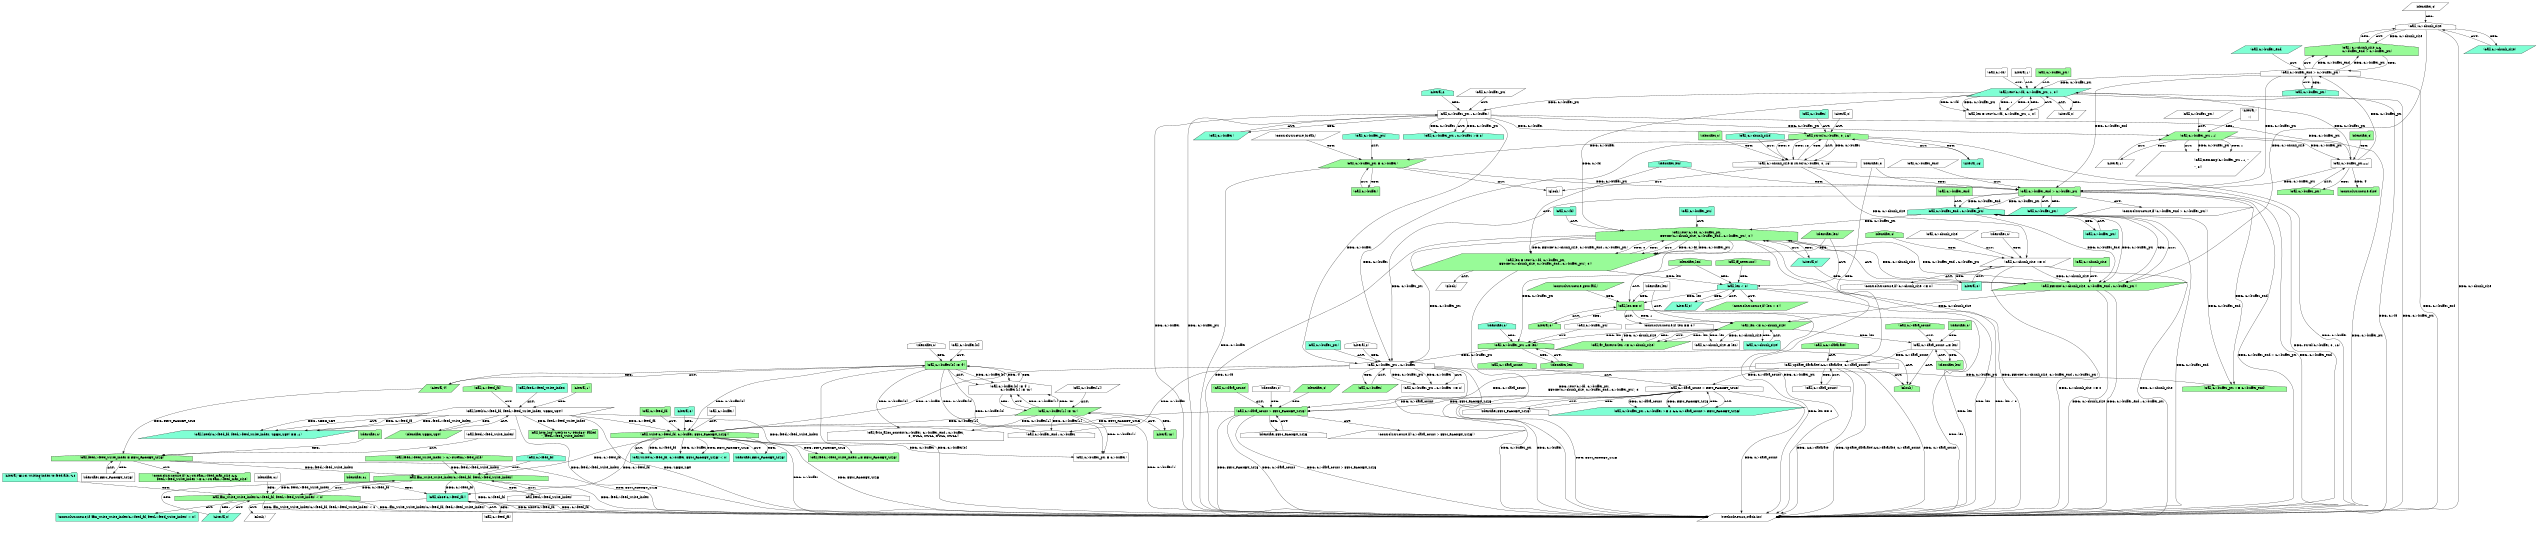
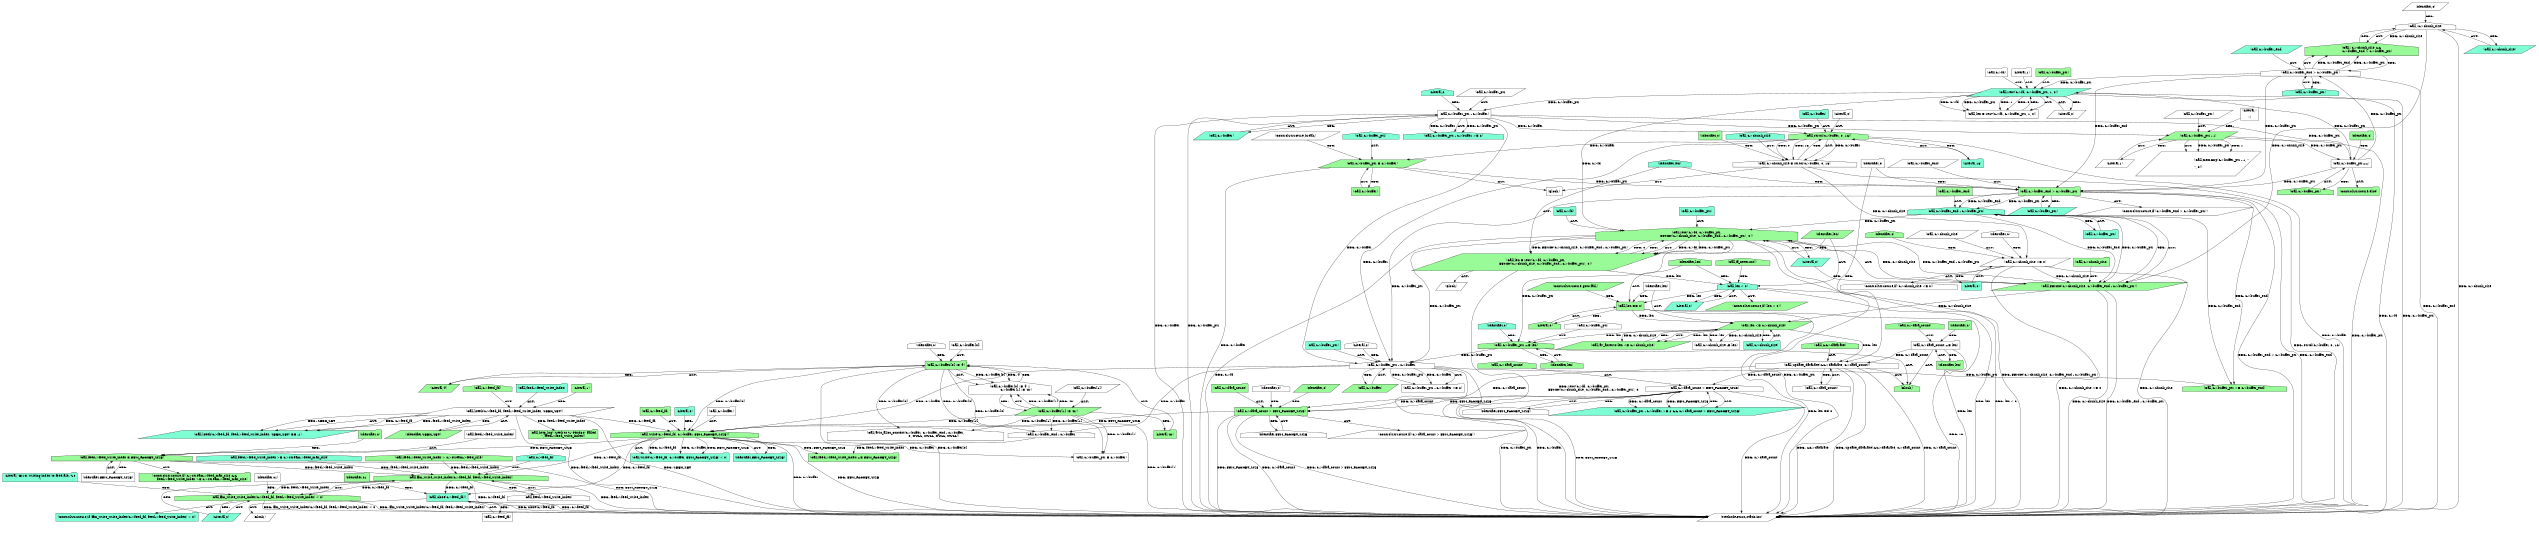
edge "(Call,c->buffer_ptr++)" -> "(ControlStructure,else)": label "DDG: 'f'" -> "AST: "
edge "(Call,len == 0)" -> "(Call,len <= c->chunk_size)": label "DDG: 1" -> "DDG: len"
node "(ControlStructure,if (len == 0))": removed
edge "(Call,len <= c->chunk_size)" -> "(Call,c->data_count += len)": now "(Call,len <= c->chunk_size)" -> "(Call,update_datarate(&c->datarate, c->data_count))"
edge "(Literal,'f')" -> "(Call,feed->feed_write_index = FFM_PACKET_SIZE)": now "(Call,write(c->feed_fd, c->buffer, FFM_PACKET_SIZE))" -> "(Call,feed->feed_write_index = FFM_PACKET_SIZE)"
edge "(Literal,'m')" -> "(Call,c->buffer[1] != 'm')": now "(Literal,'m')" -> "(Call,c->buffer[0] != 'f')"
edge "(Call,lseek(c->feed_fd, feed->feed_write_index, SEEK_SET))" -> "(Call,feed->feed_write_index += FFM_PACKET_SIZE)": now "(Call,c->buffer_end - c->buffer)" -> "(Call,feed->feed_write_index += FFM_PACKET_SIZE)"
edge "(Call,c->data_count += len)" -> "(MethodReturn,static int)": label "DDG: len" -> "DDG: 16"
node "(Call,feed->feed_write_index >= c->stream->feed_max_size)": added
edge "(Call,c->buffer_end - c->buffer_ptr)" -> "(MethodReturn,static int)": removed, label "DDG: c->buffer_end"
